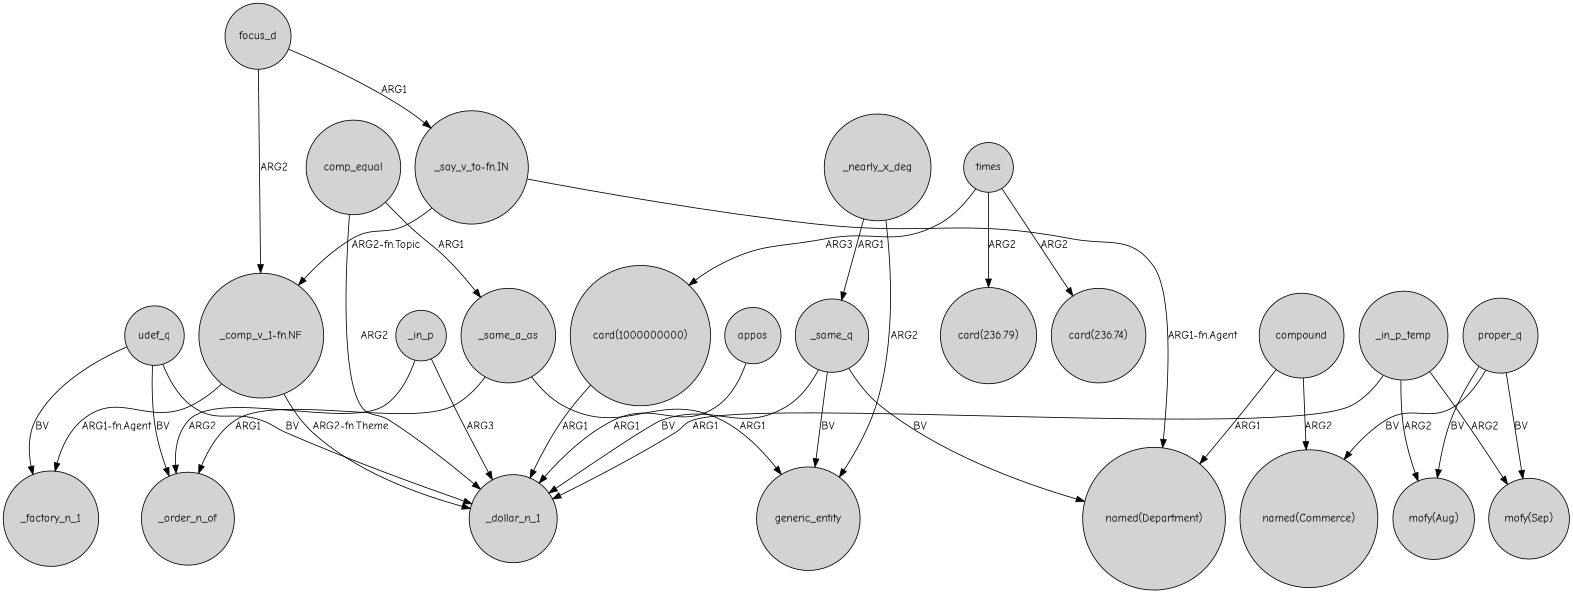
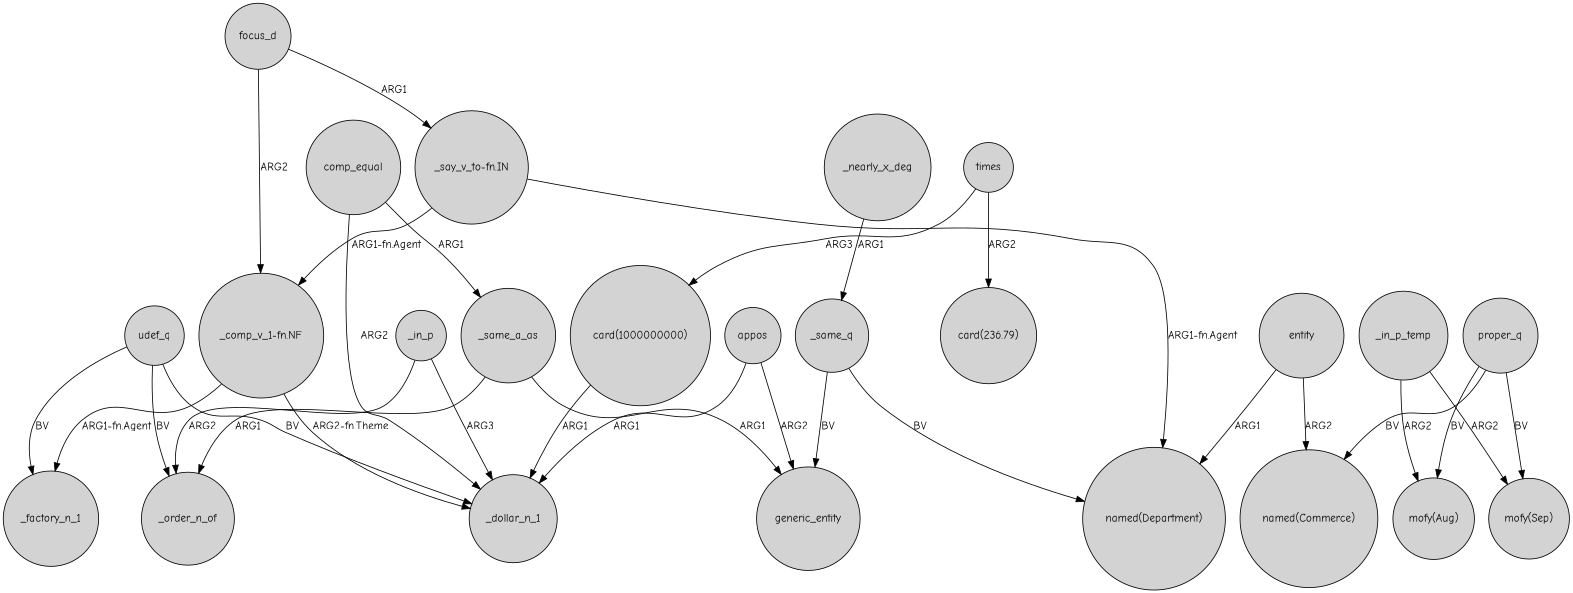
edge "_say_v_to-fn.IN" -> "_comp_v_1-fn.NF": label "ARG2-fn.Topic" -> "ARG1-fn.Agent"
node "card(236.74)": removed
node "compound": label "compound" -> "entity"
edge "_nearly_x_deg" -> "generic_entity": now "appos" -> "generic_entity"
edge "_in_p_temp" -> "_dollar_n_1": removed, label "ARG1"
edge "_same_q" -> "_dollar_n_1": removed, label "BV"
